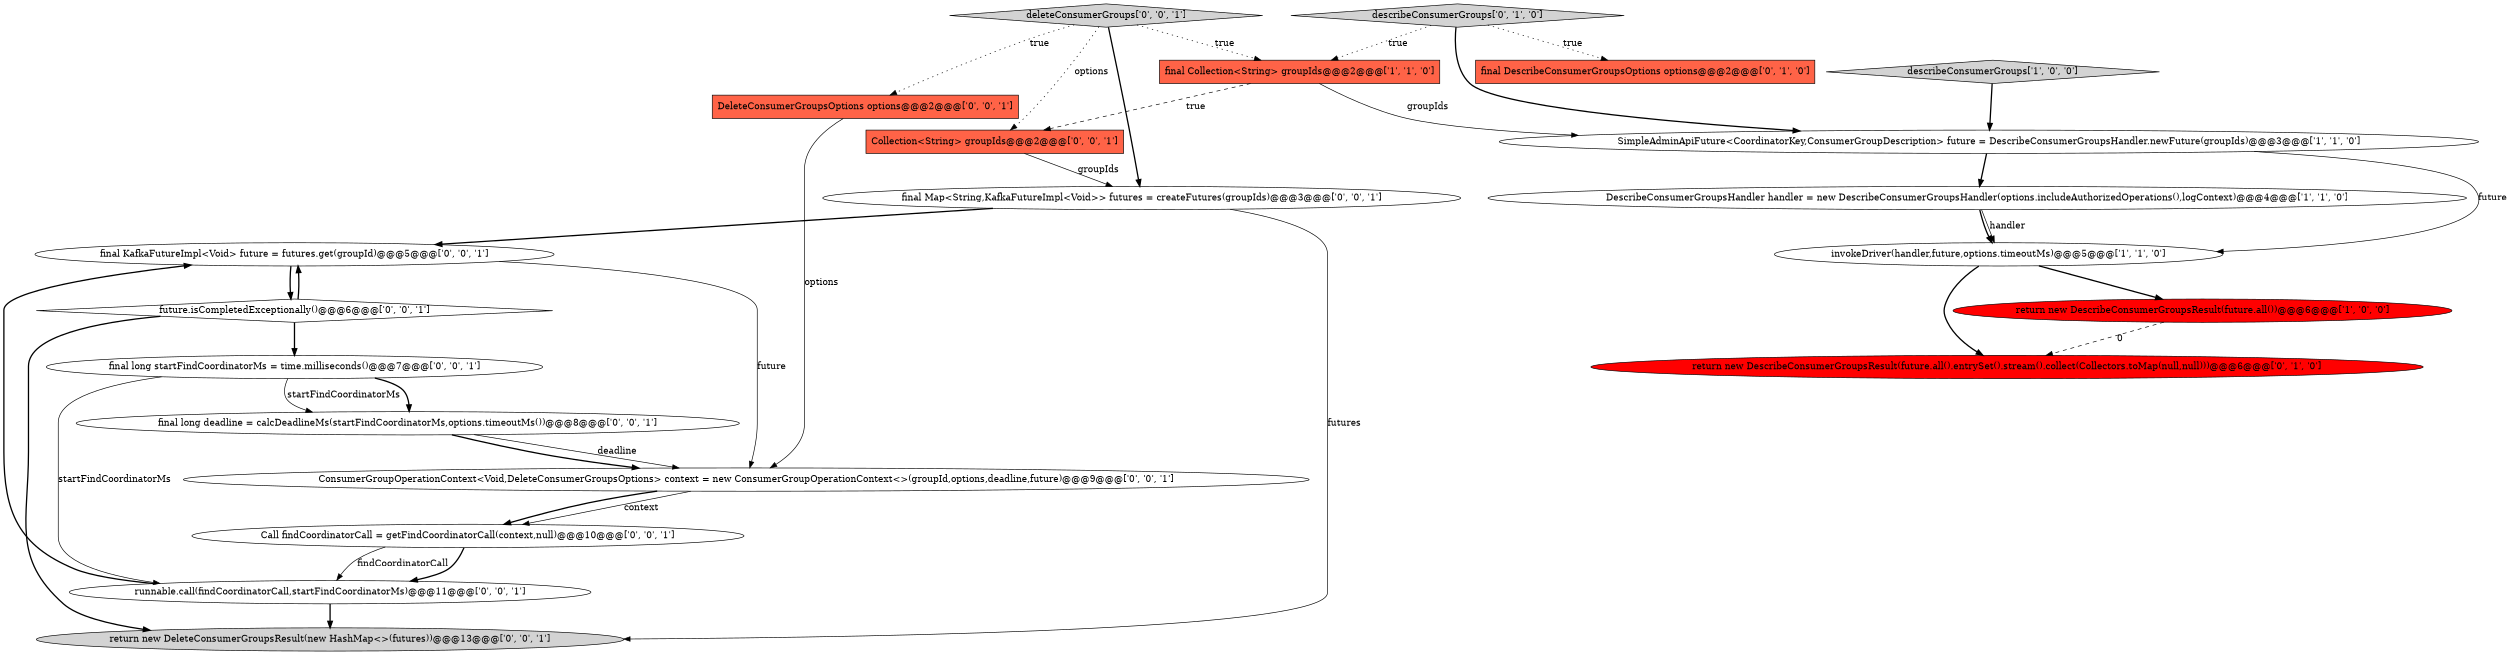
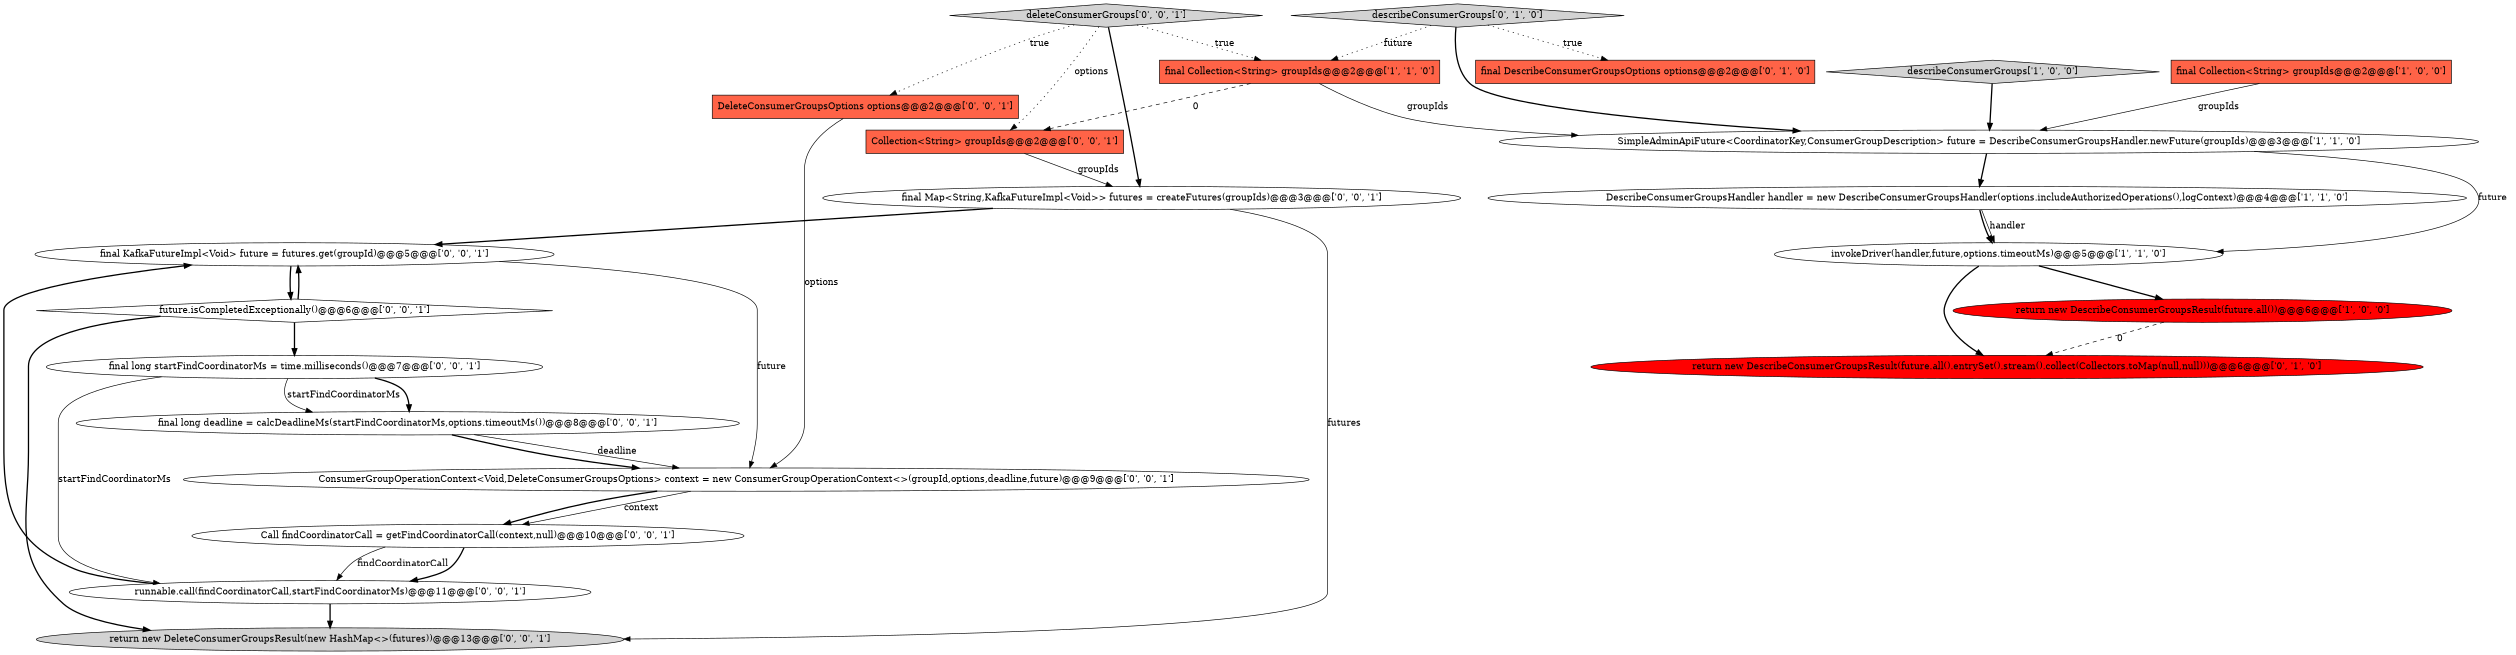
edge "describeConsumerGroups['0', '1', '0']" -> "final Collection<String> groupIds@@@2@@@['1', '1', '0']": label "true" -> "future"
node "final Collection<String> groupIds@@@2@@@['1', '0', '0']": added
edge "final Collection<String> groupIds@@@2@@@['1', '1', '0']" -> "Collection<String> groupIds@@@2@@@['0', '0', '1']": label "true" -> "0"
